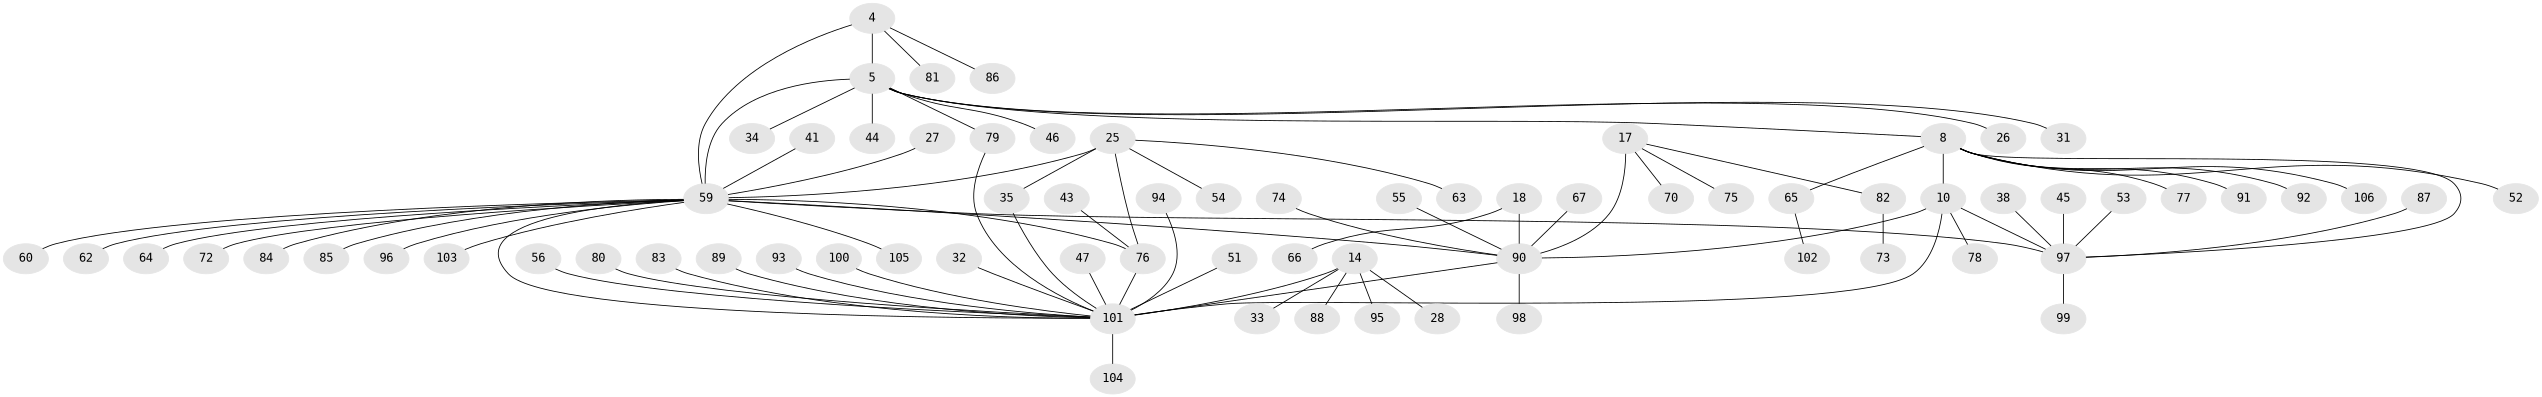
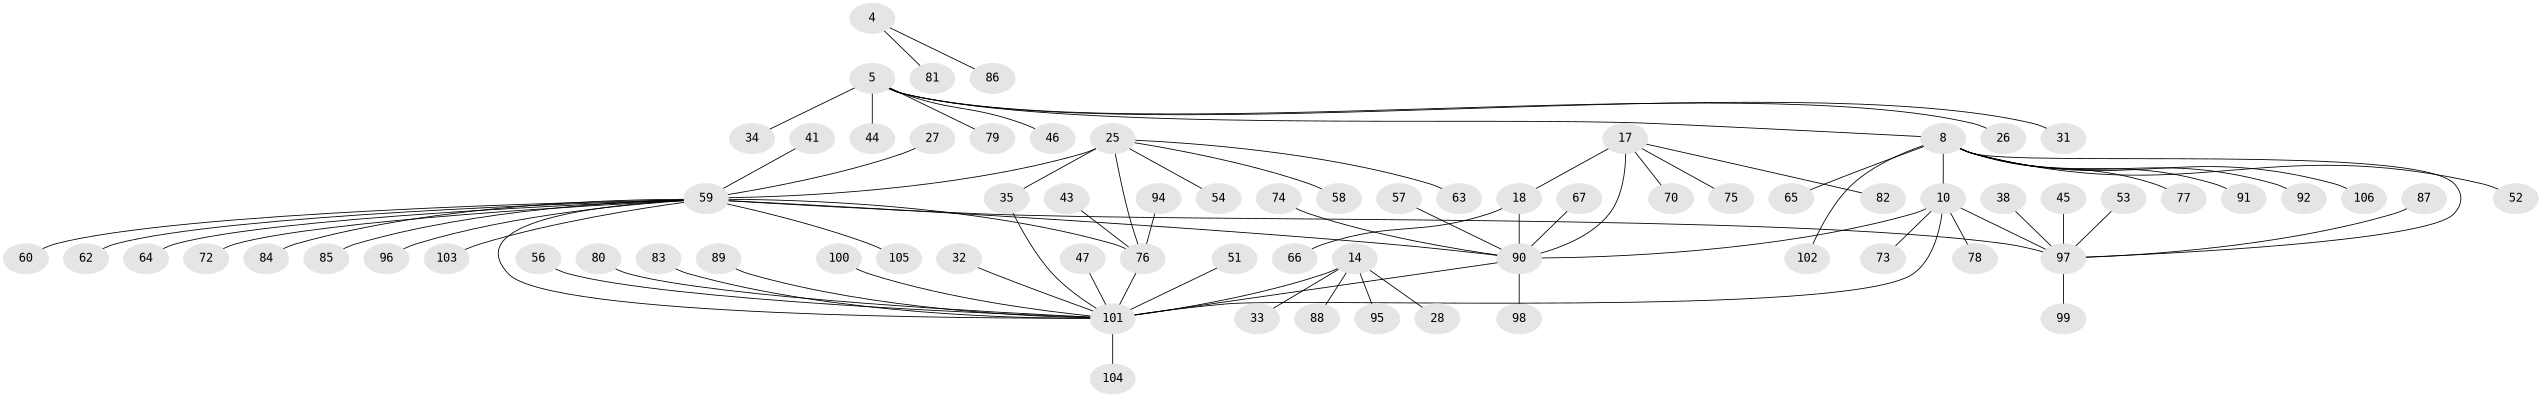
edge "4" -- "5": removed
edge "4" -- "59": removed
edge "5" -- "59": removed
edge "17" -- "18": added
node "58": added
node "55": label "55" -> "57"
edge "65" -- "102": now "8" -- "102"
edge "82" -- "73": now "10" -- "73"
edge "79" -- "101": removed
node "93": removed
edge "94" -- "101": now "94" -- "76"
